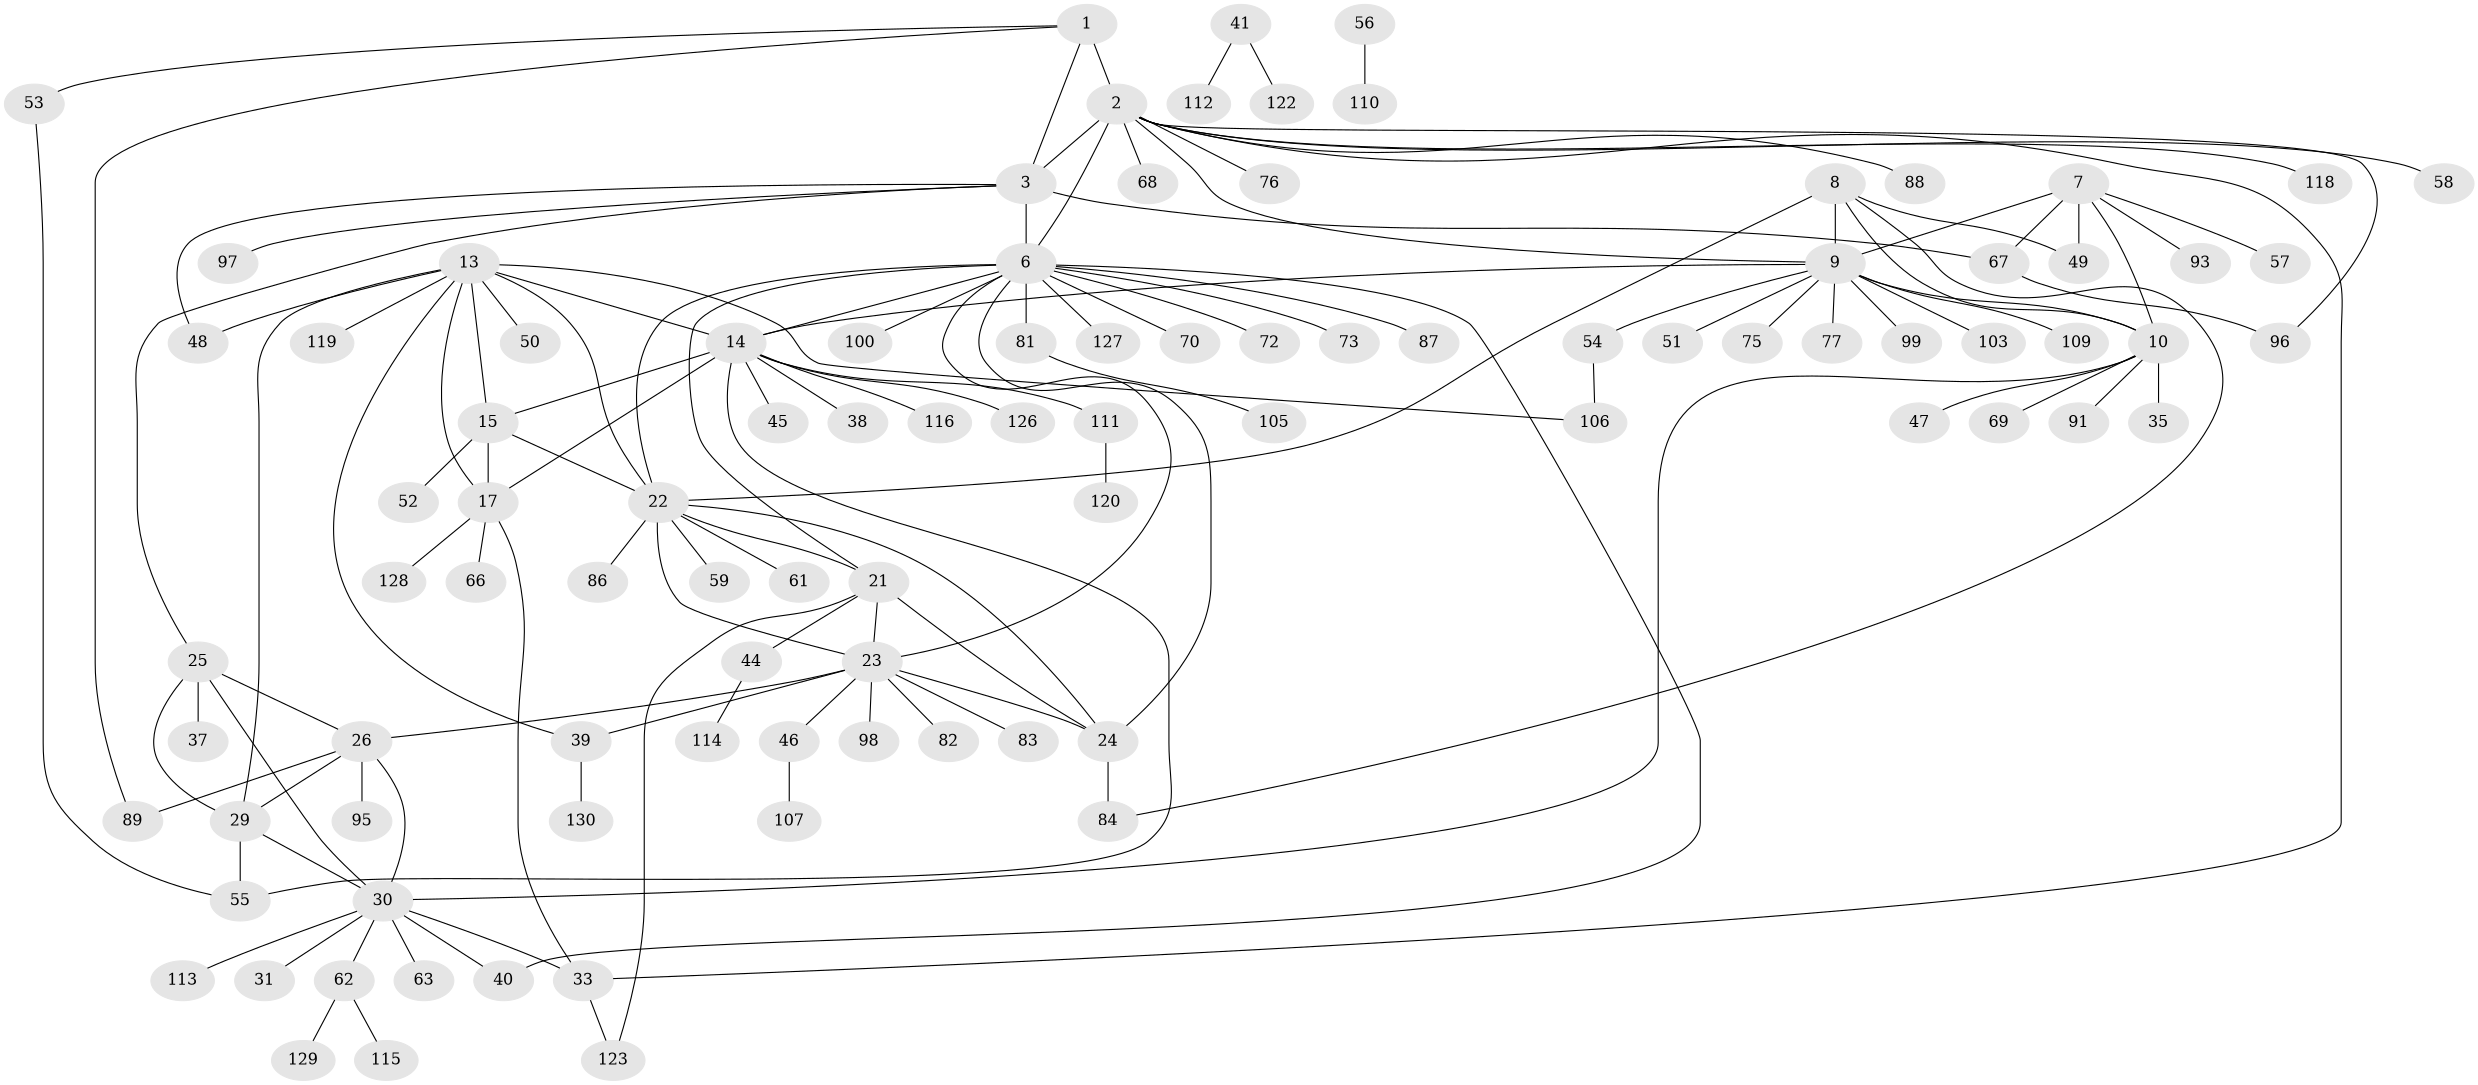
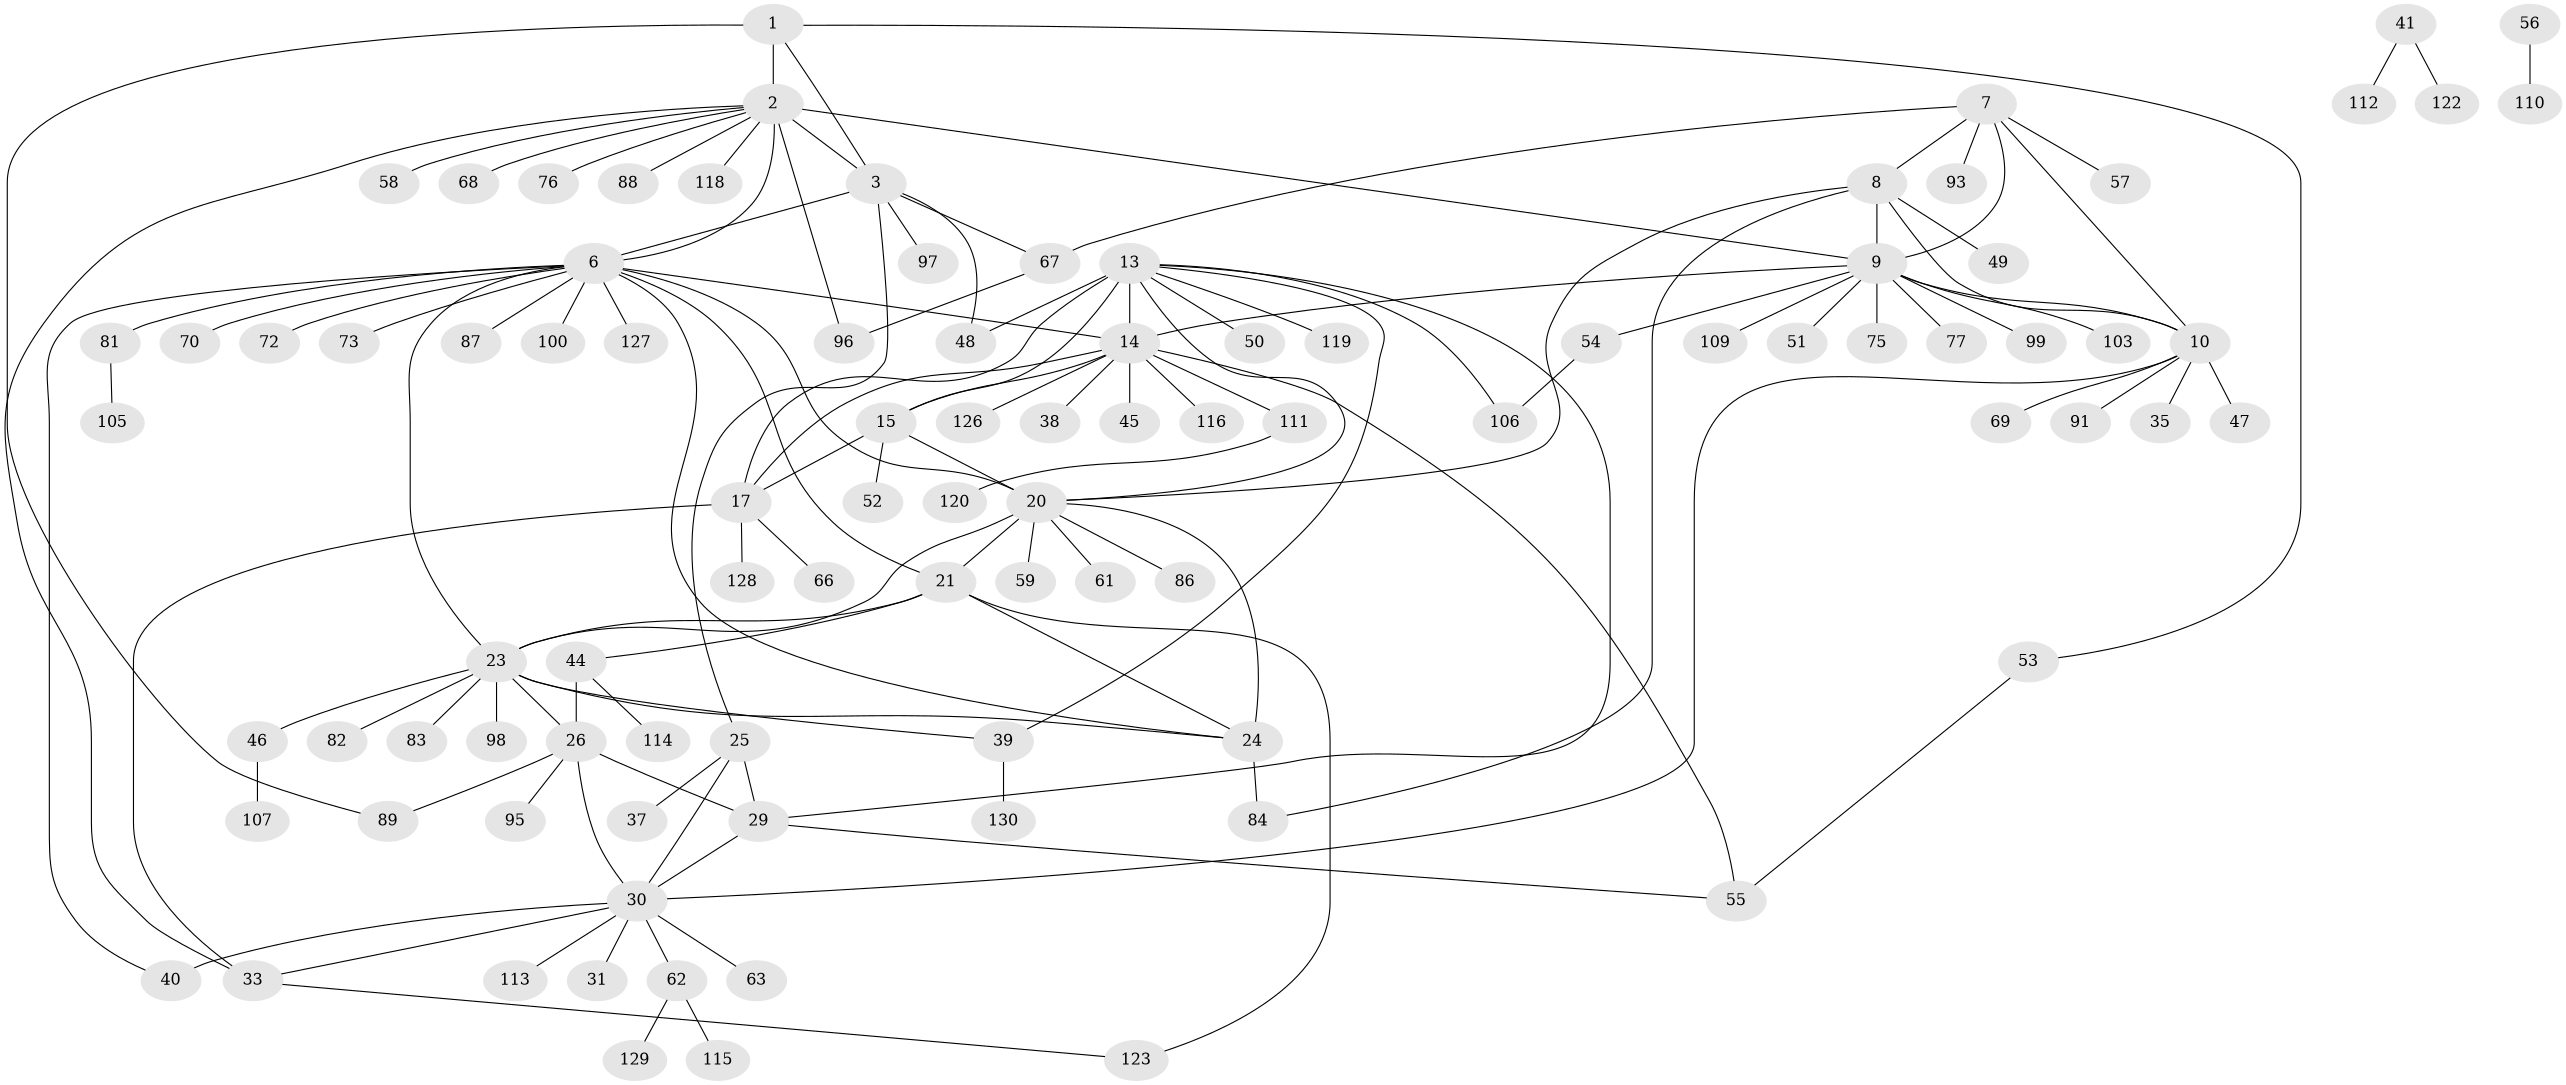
edge "7" -- "49": now "7" -- "8"
node "22": label "22" -> "20"
edge "25" -- "26": now "44" -- "26"
